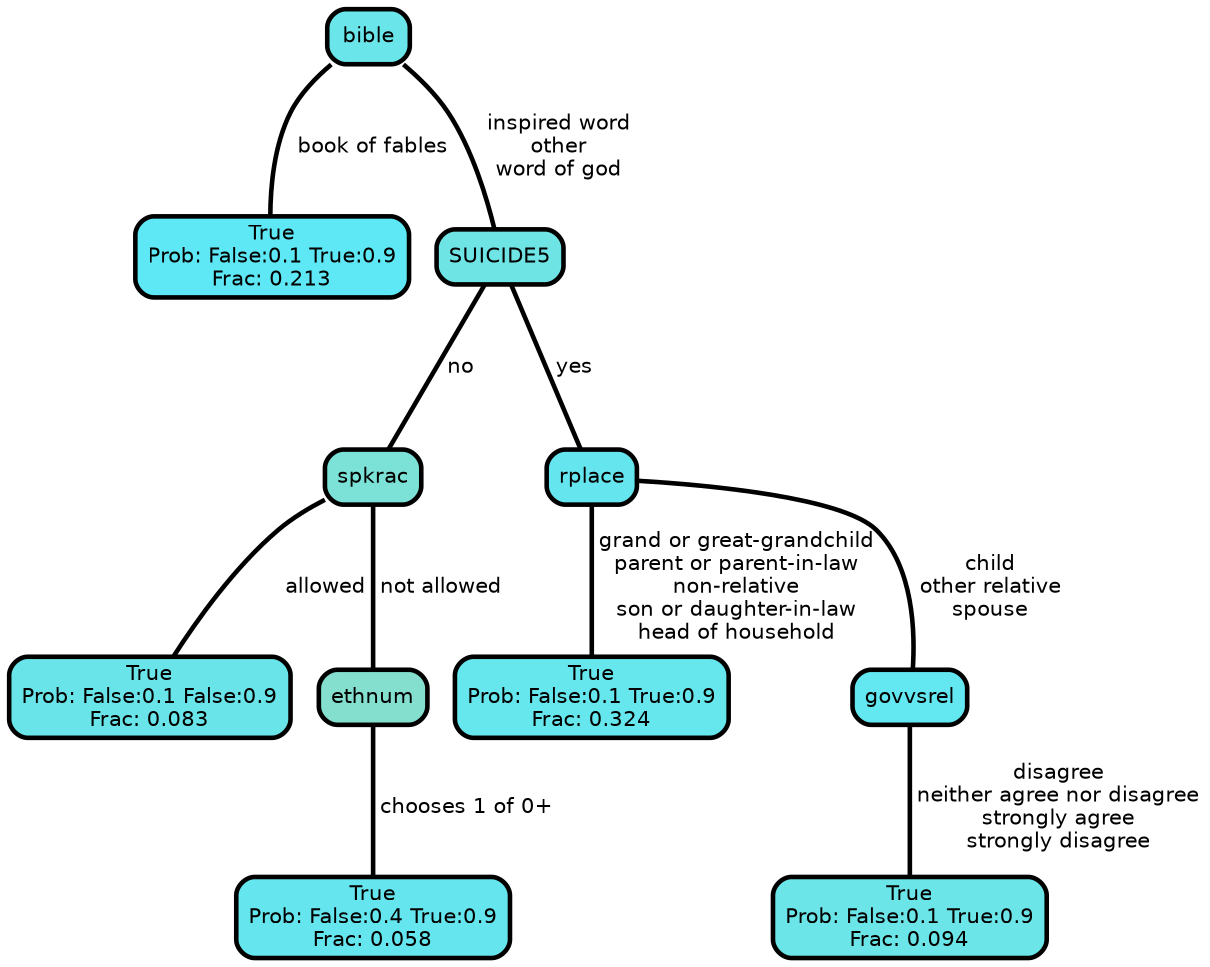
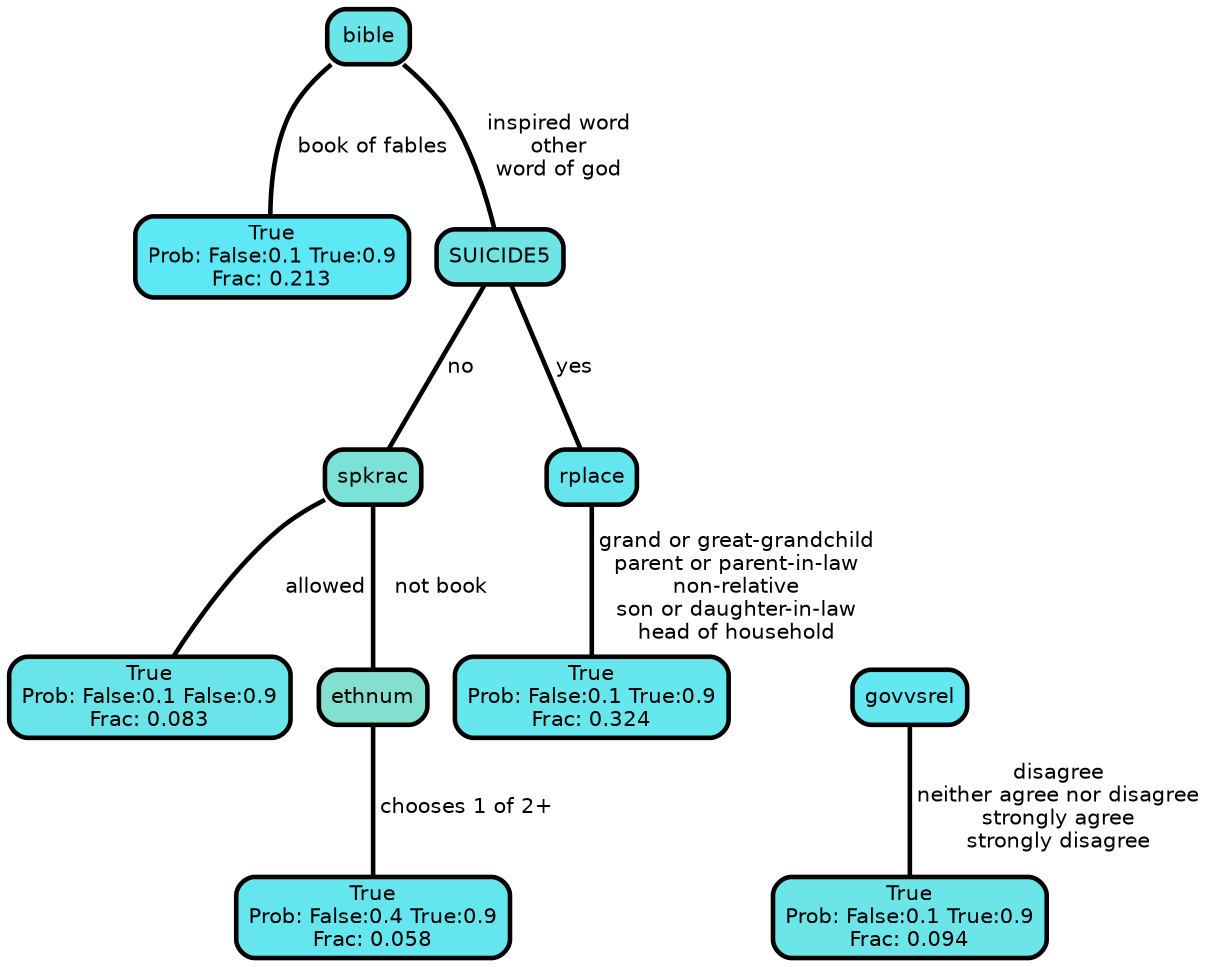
edge "rplace" -- "govvsrel": removed, label "child other relative spouse"
edge "spkrac" -- "ethnum": label " not allowed" -> " not book"
edge "ethnum" -- "True Prob: False:0.4 True:0.9 Frac: 0.058": label " chooses 1 of 0+" -> " chooses 1 of 2+"
